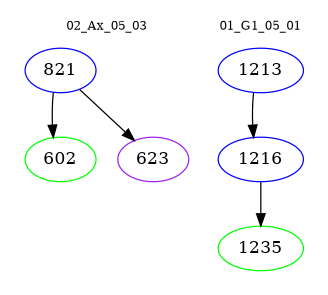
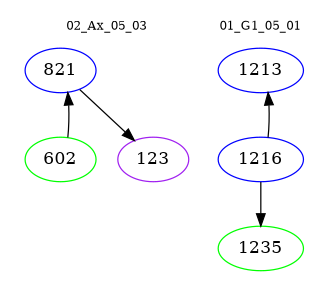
edge "821" -> "602": reversed
edge "1213" -> "1216": reversed
node "623": label "623" -> "123"
